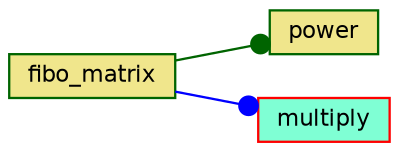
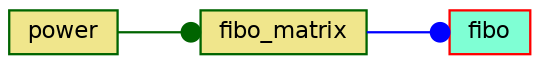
edge "fibo_matrix" -> "power": reversed
node "multiply": label "multiply" -> "fibo"
